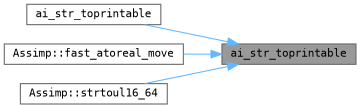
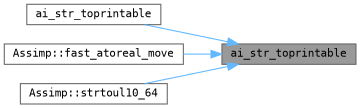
node "Assimp::strtoul16_64": label "Assimp::strtoul16_64" -> "Assimp::strtoul10_64"
